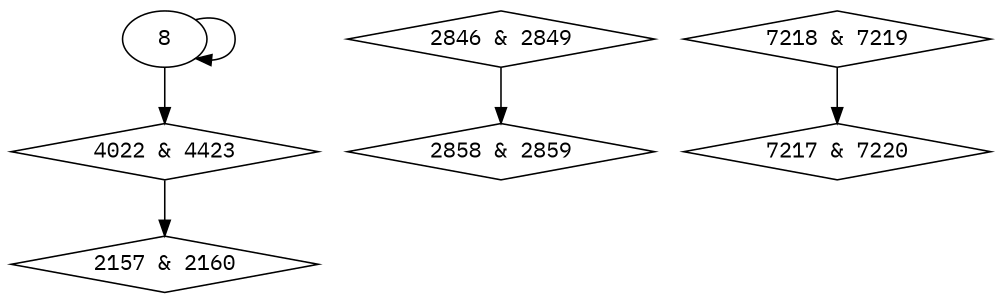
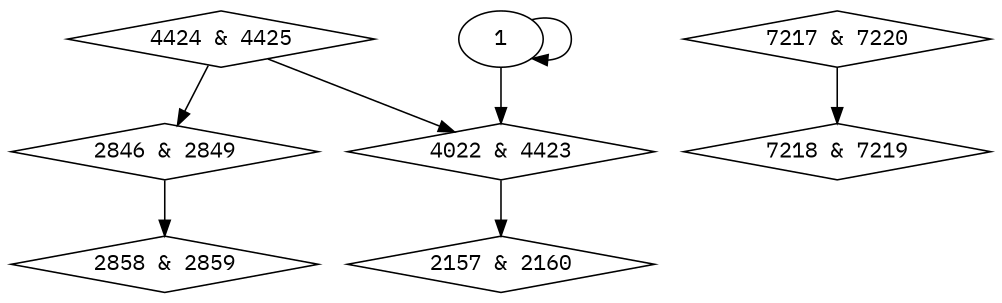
node "8": label "8" -> "1"
node "4424 & 4425": added
edge "7218 & 7219" -> "7217 & 7220": reversed
